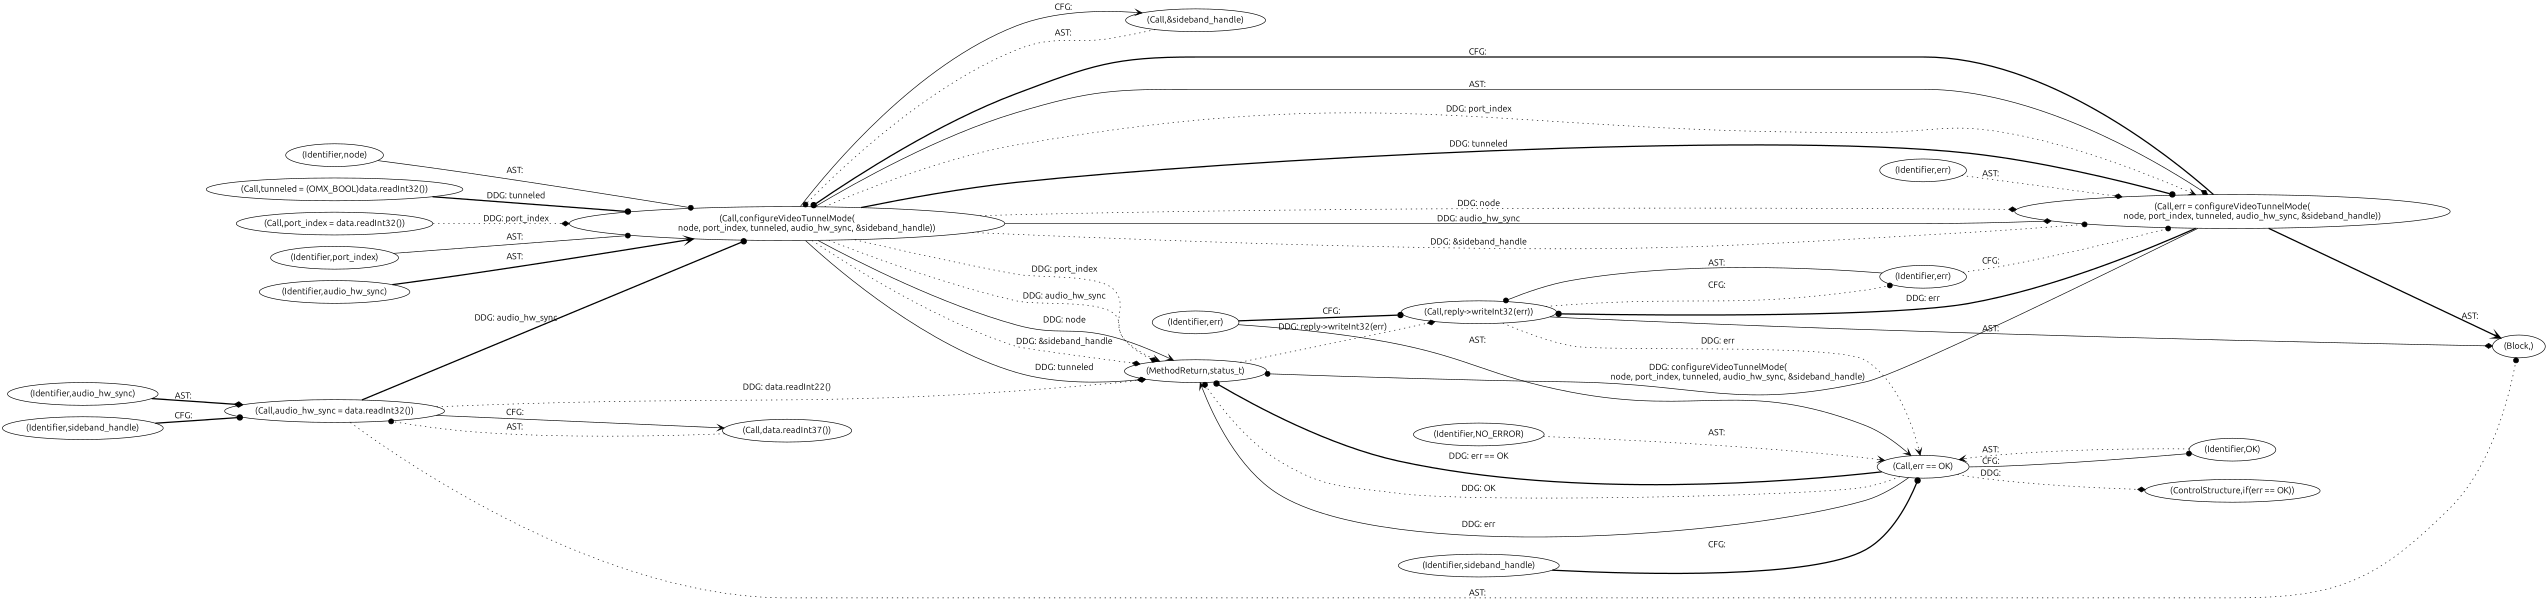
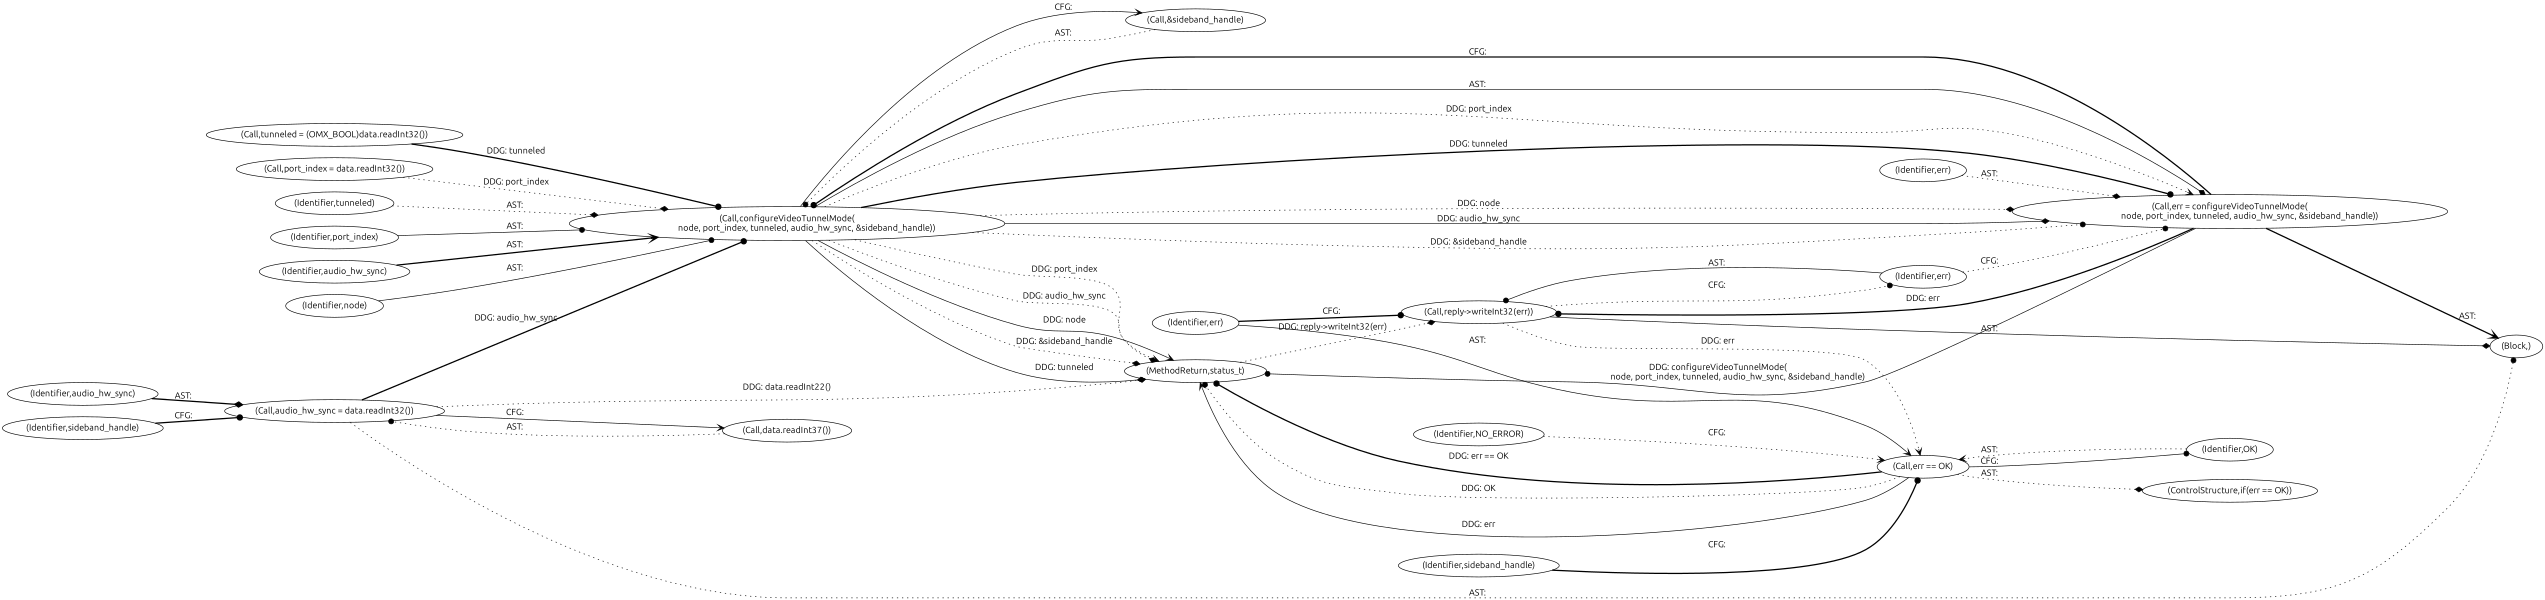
node "(Identifier,tunneled)": added
edge "(Identifier,NO_ERROR)" -> "(Call,err == OK)": label "AST: " -> "CFG: "
edge "(Call,err == OK)" -> "(ControlStructure,if(err == OK))": label "DDG: " -> "AST: "
